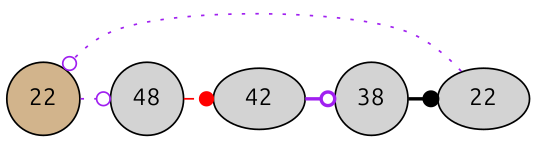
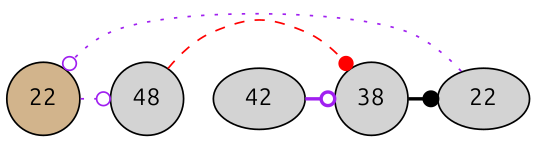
edge "48" -> "42": now "48" -> "38"
